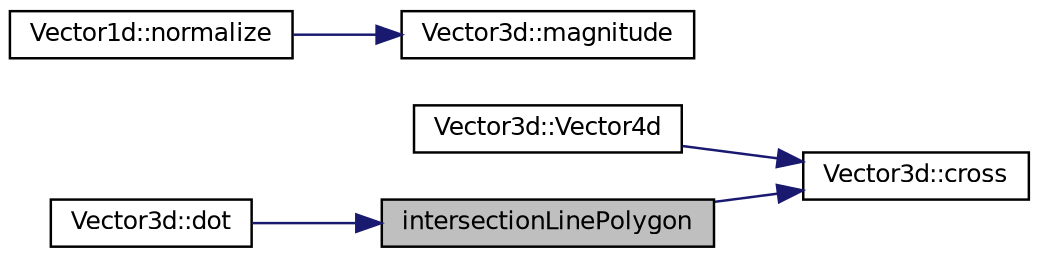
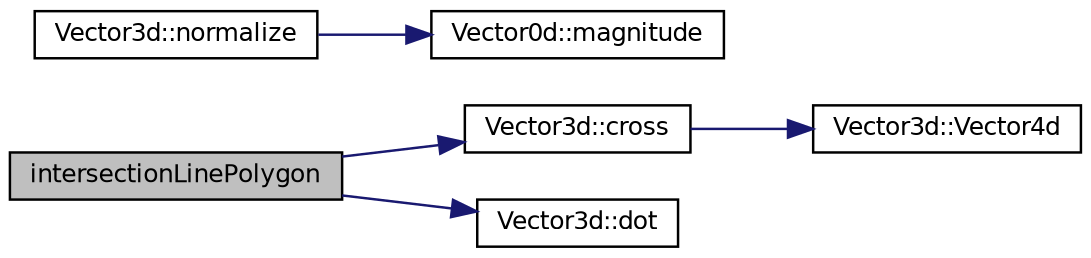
node "Vector1d::normalize": label "Vector1d::normalize" -> "Vector3d::normalize"
node "Vector3d::magnitude": label "Vector3d::magnitude" -> "Vector0d::magnitude"
edge "Vector3d::Vector4d" -> "Vector3d::cross": reversed
edge "Vector3d::dot" -> "intersectionLinePolygon": reversed
